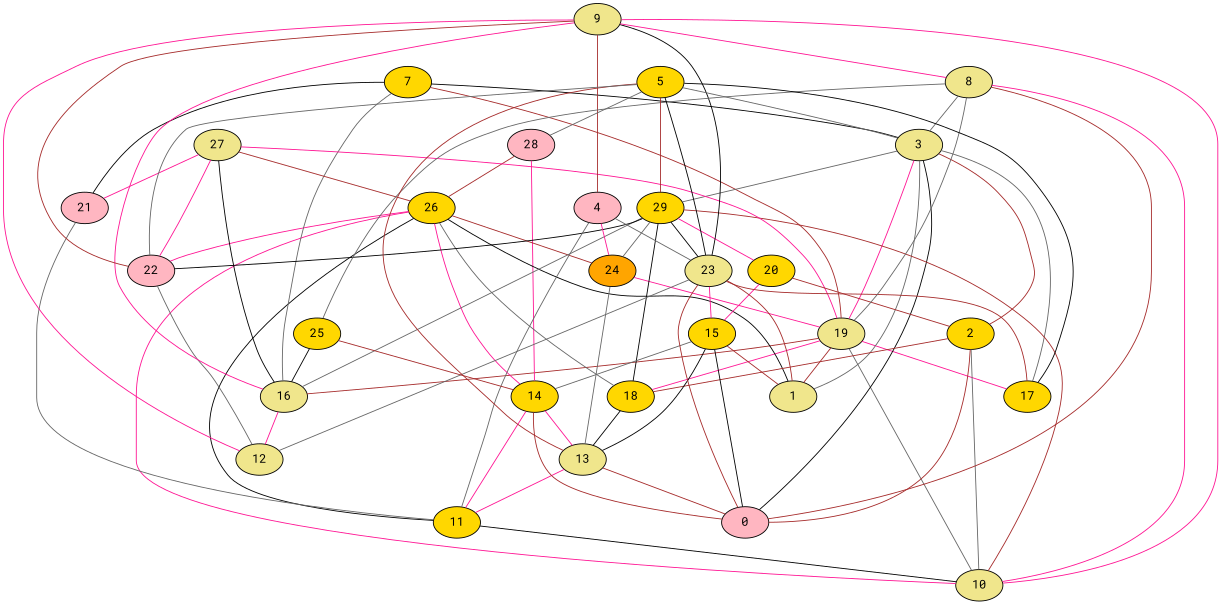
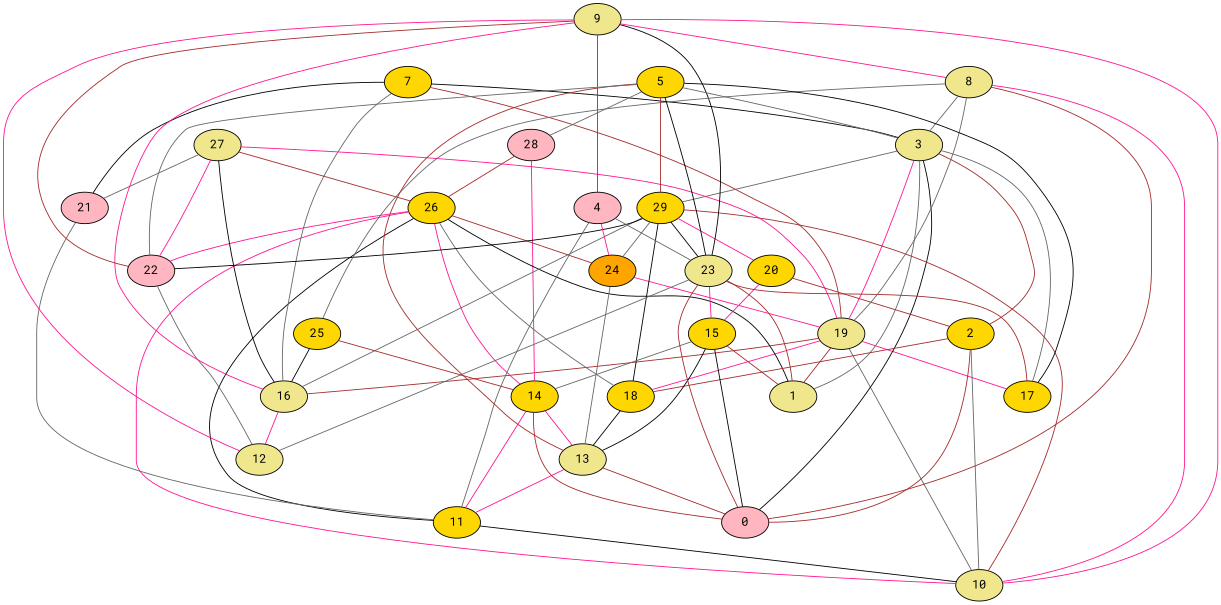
edge "27" -- "21": color deeppink -> gray40
